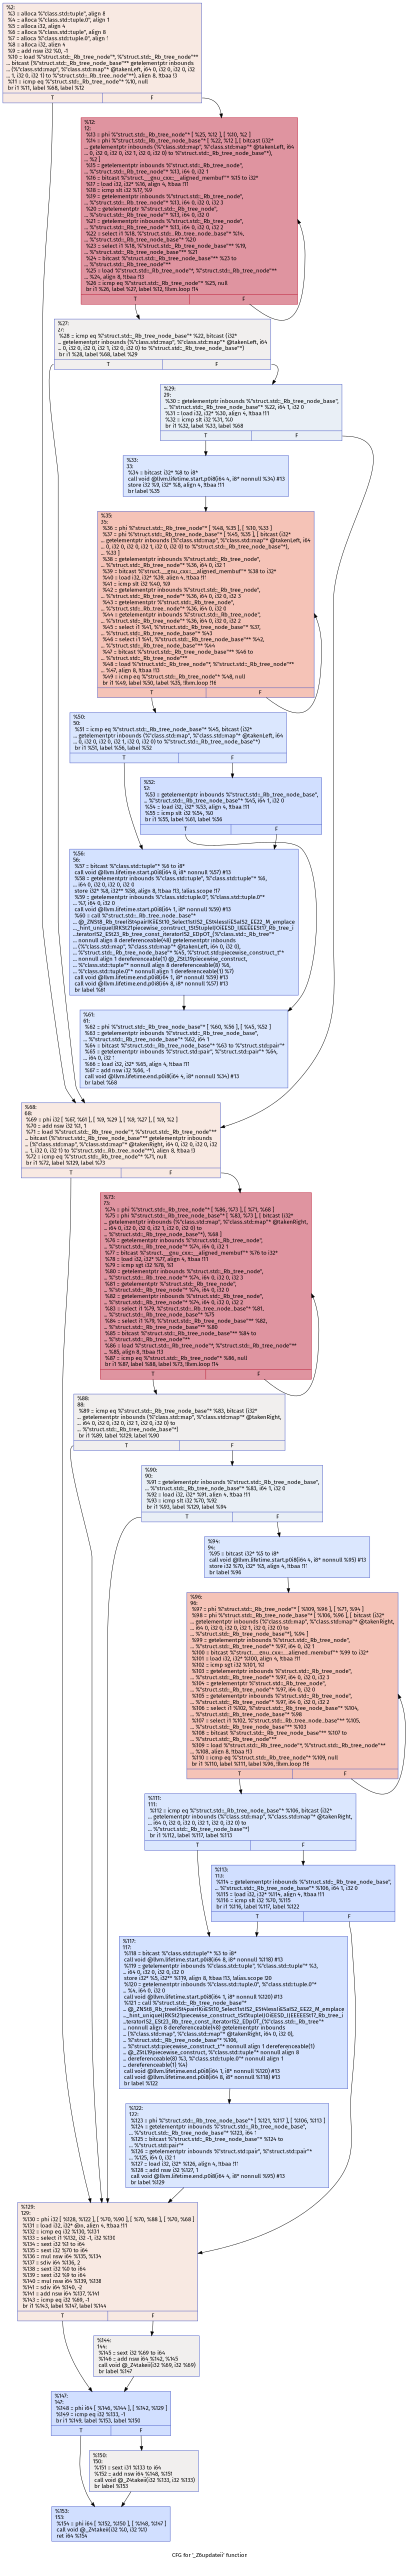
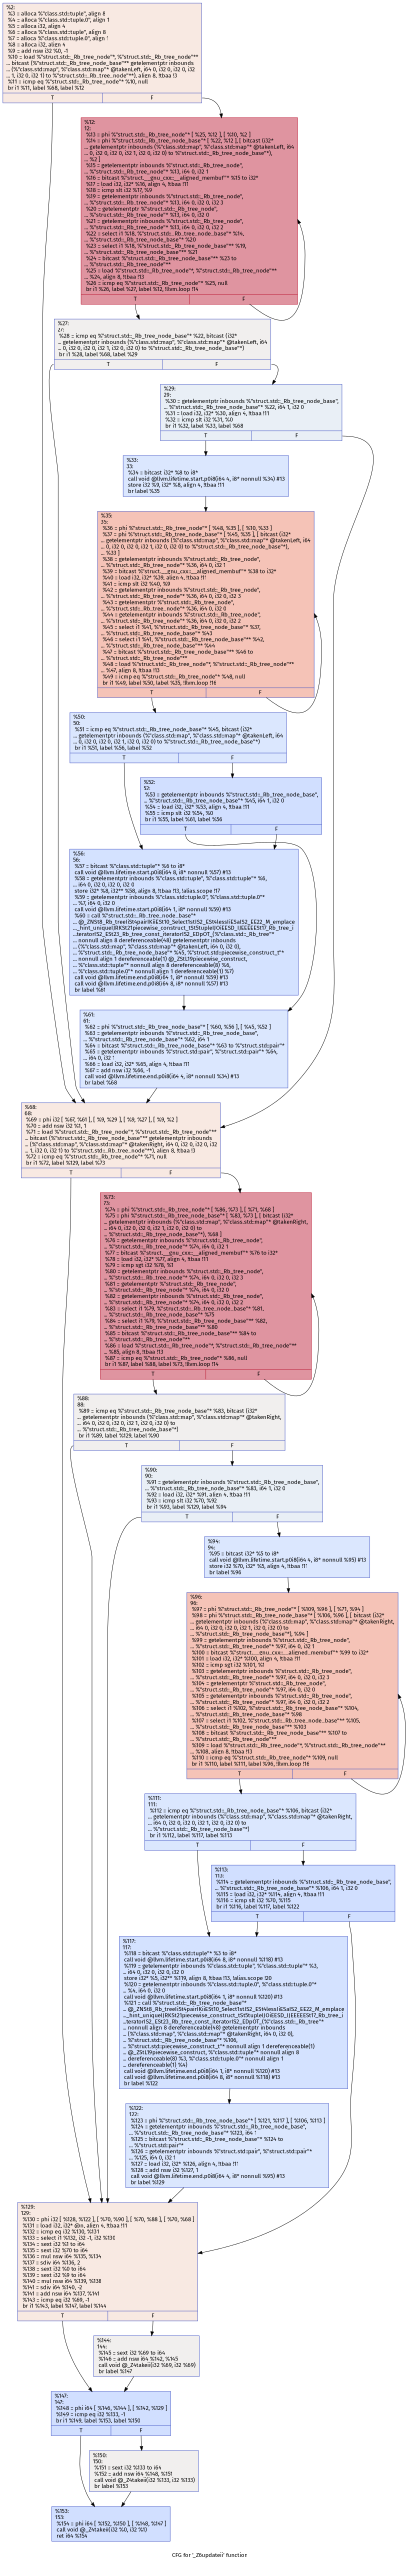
edge "%61:" -> "%68:": added
node "%150:": text "%151 = sext i31 %133 to i64" -> "%151 = sext i32 %133 to i64"
